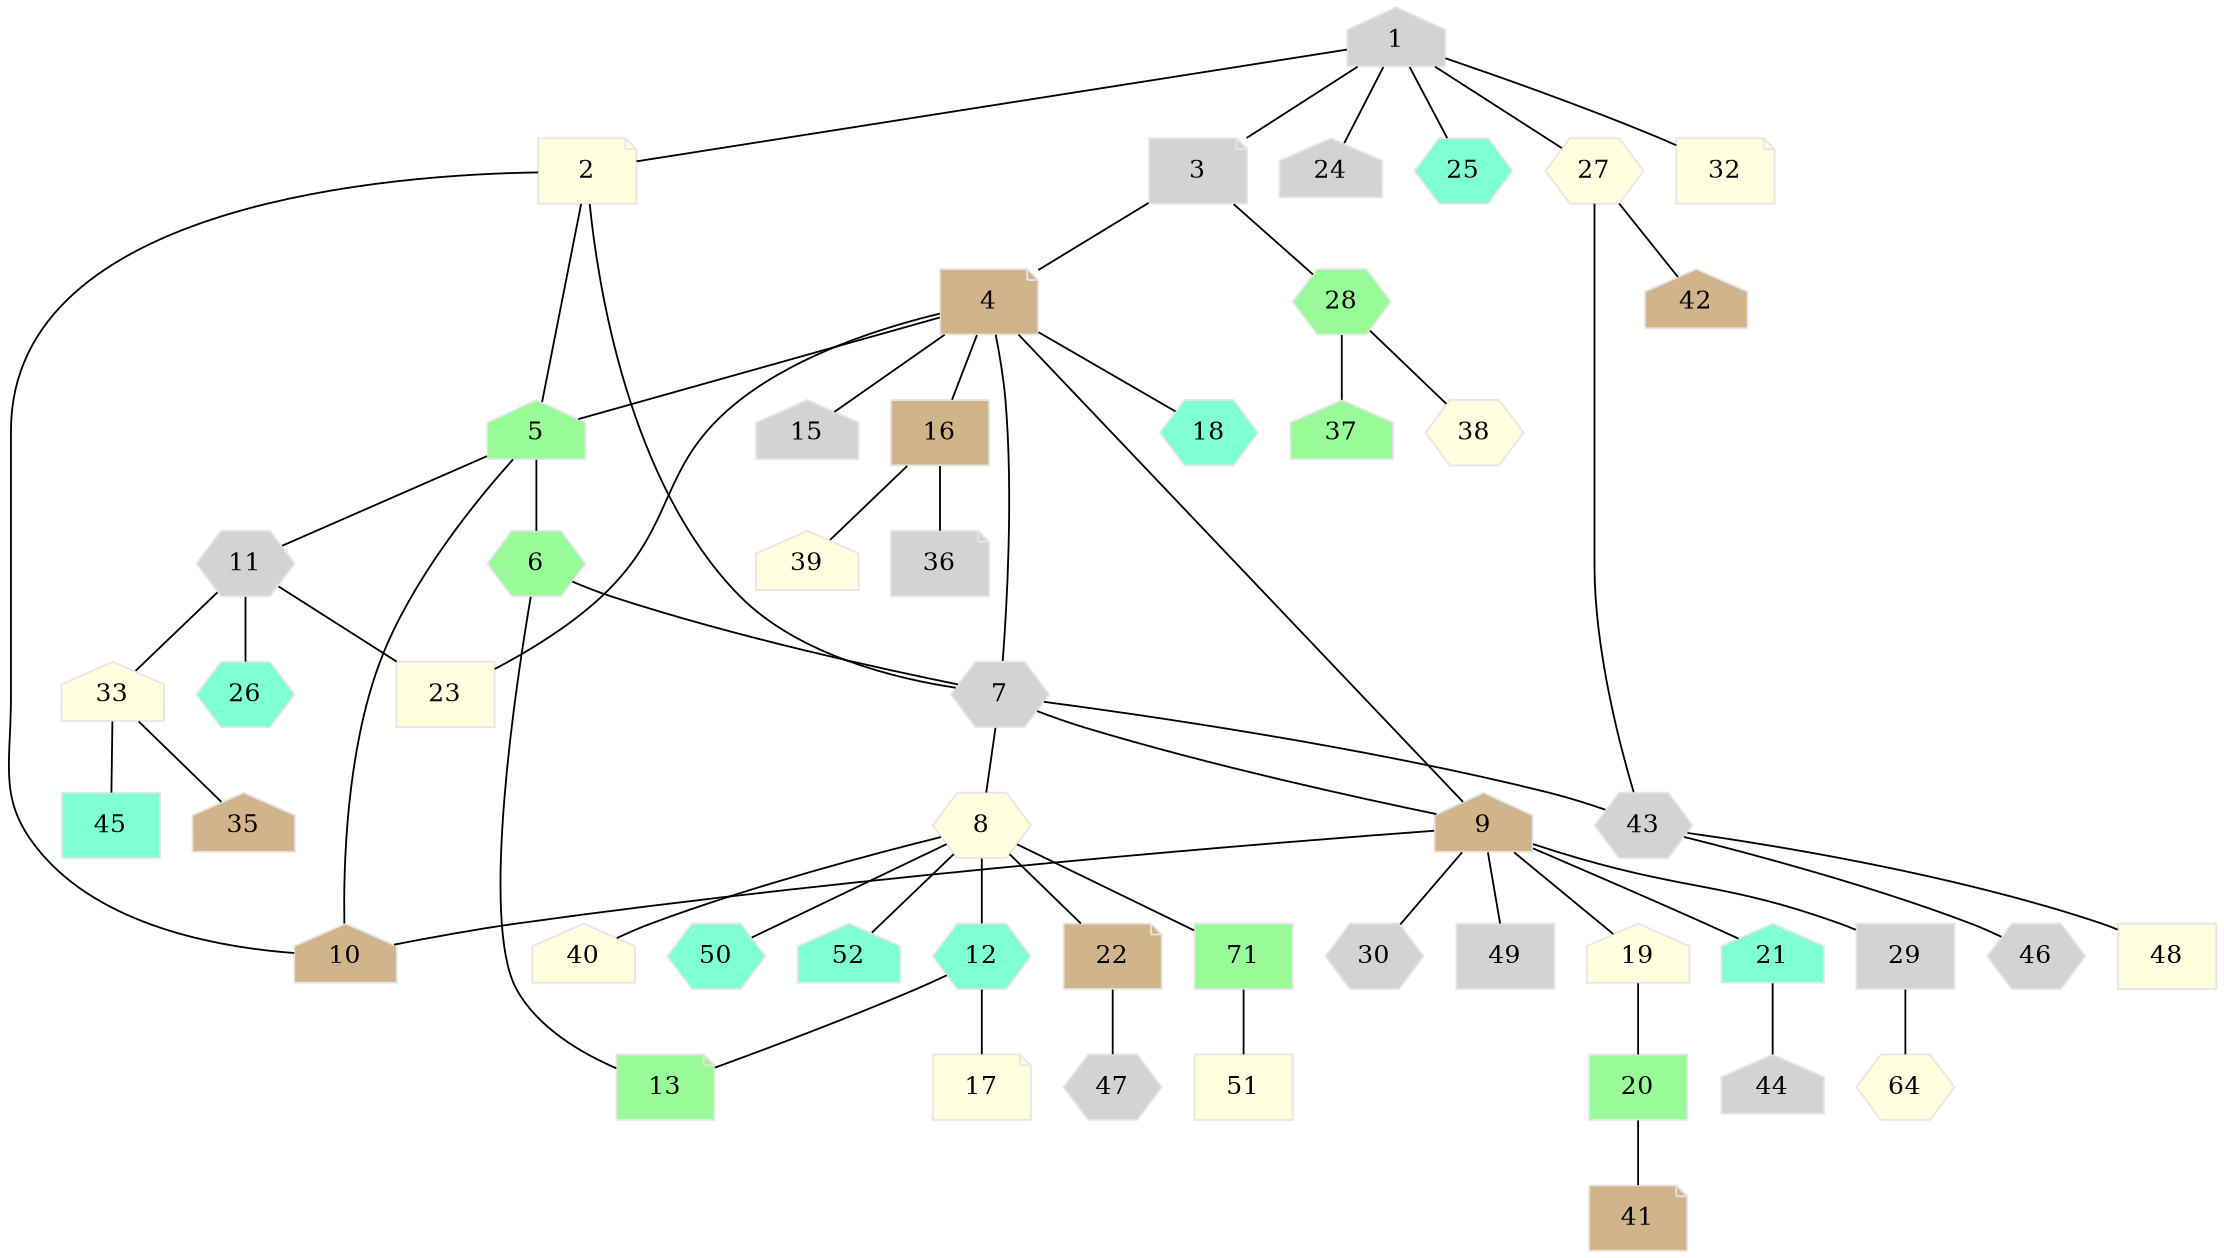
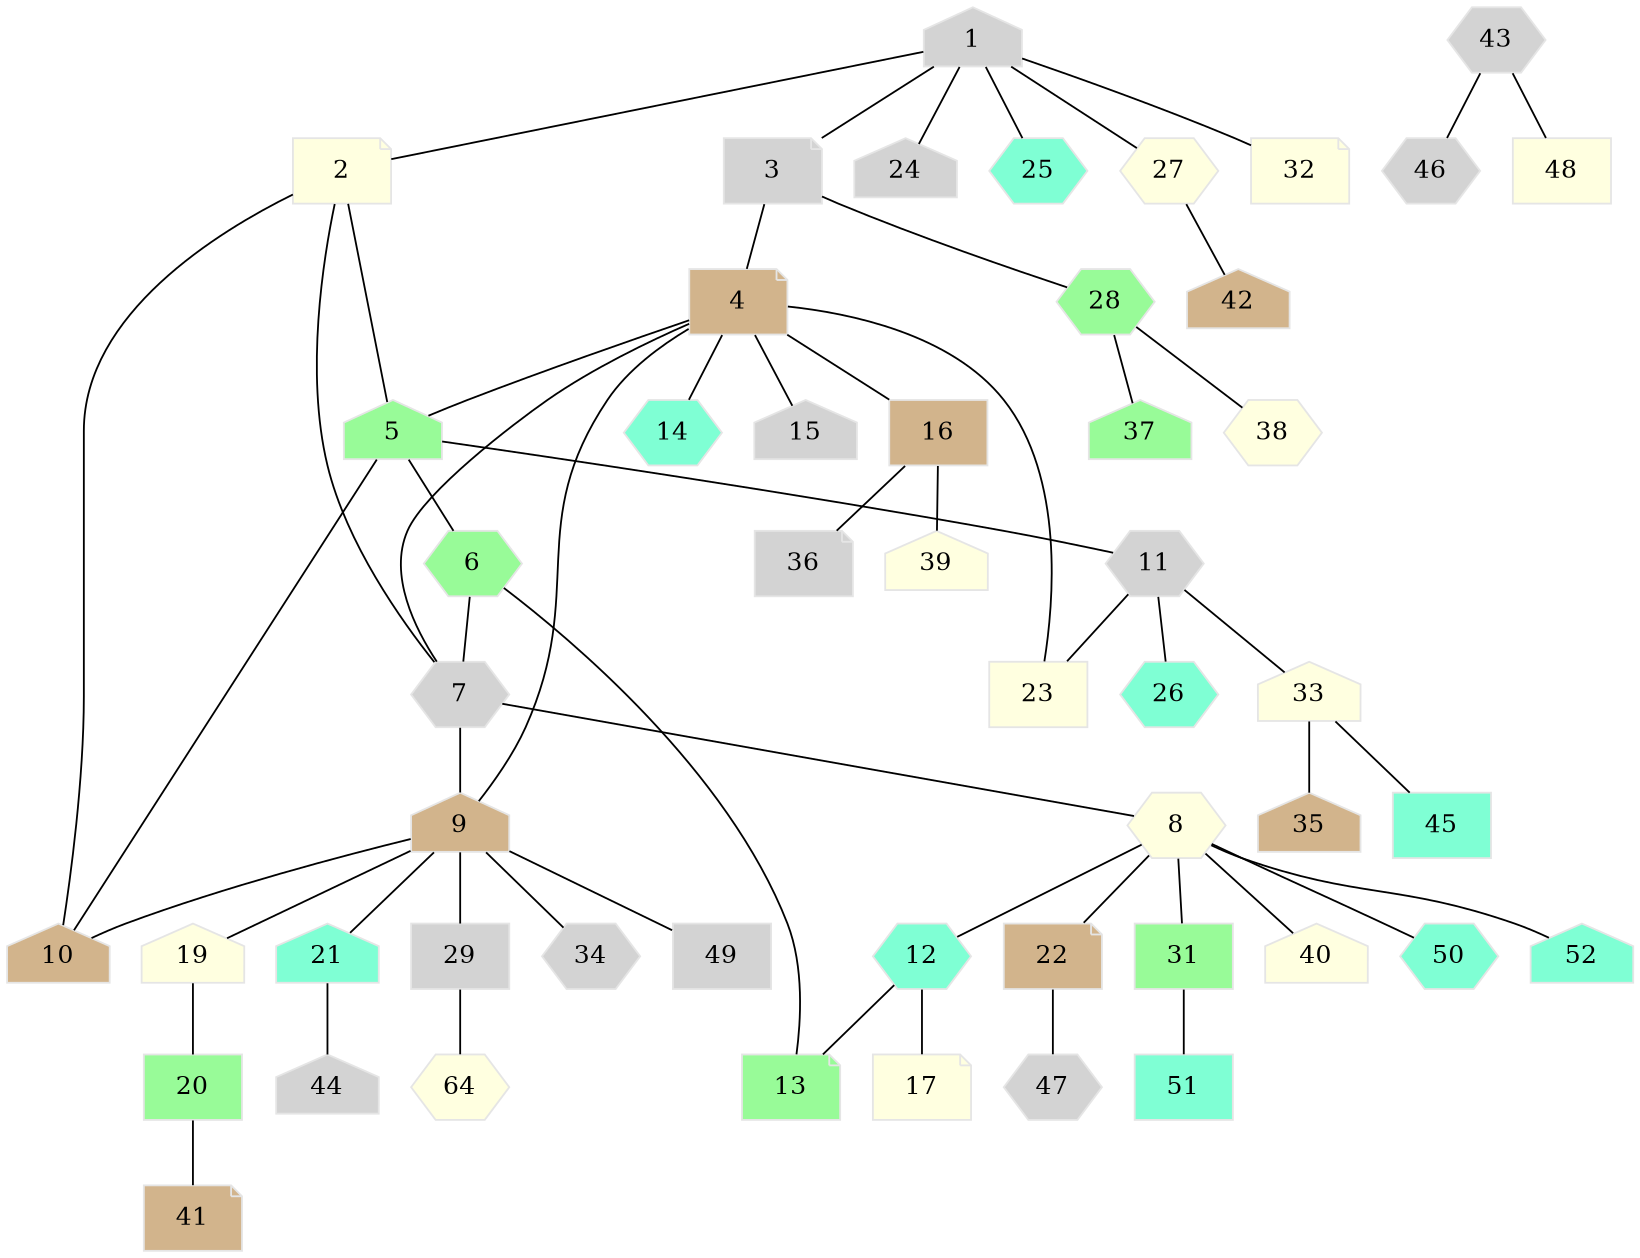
node "18": label "18" -> "14"
edge "27" -- "43": removed
edge "7" -- "43": removed
node "71": label "71" -> "31"
node "30": label "30" -> "34"
node "51": fillcolor lightyellow -> aquamarine
